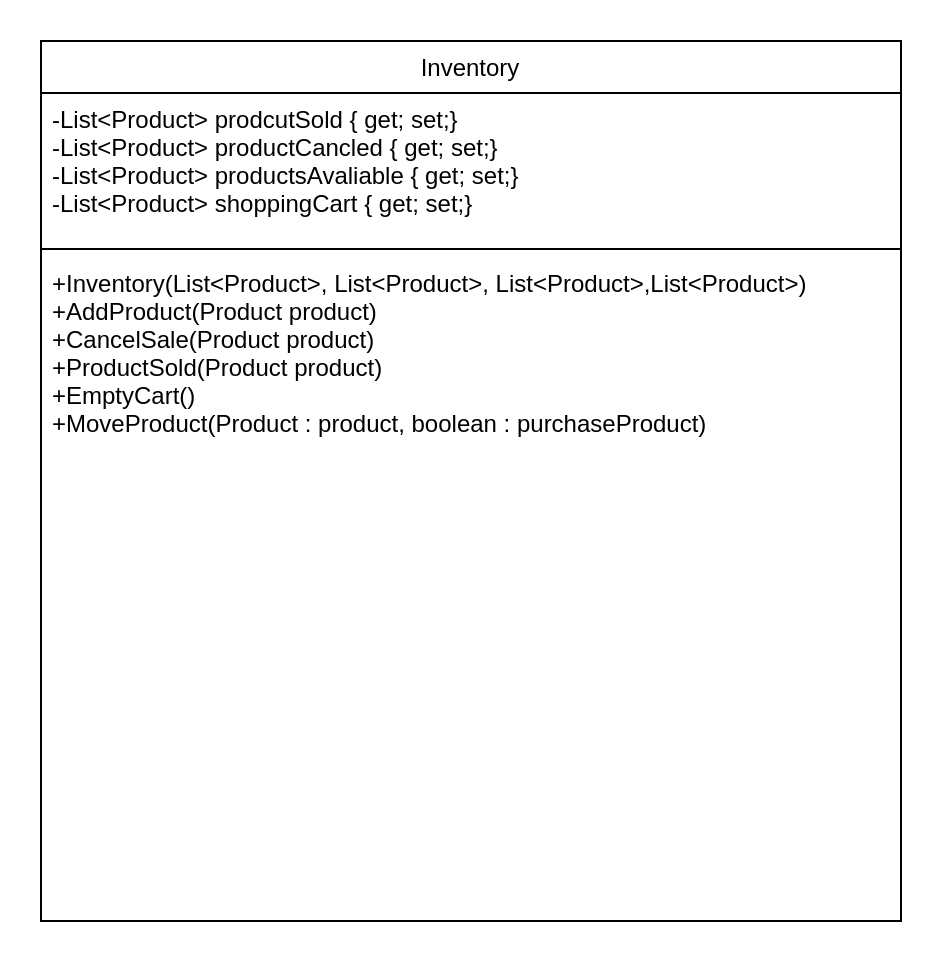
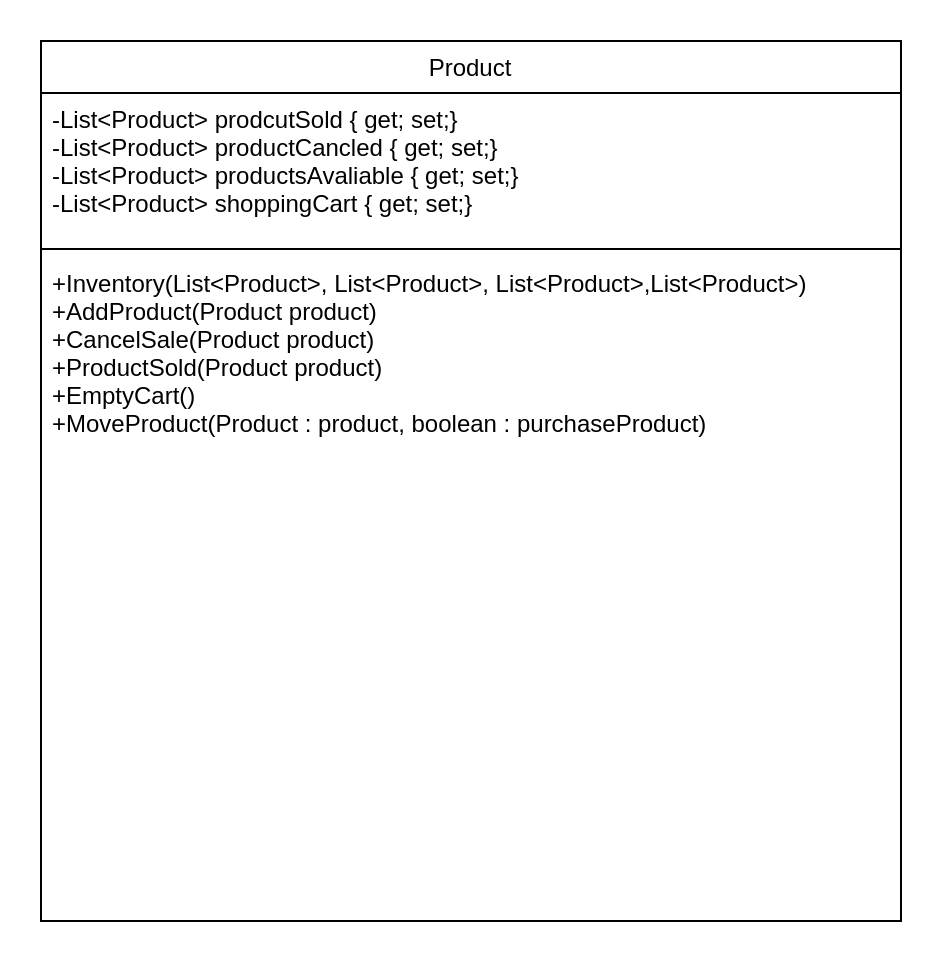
node "Inventory": label "Inventory" -> "Product"
